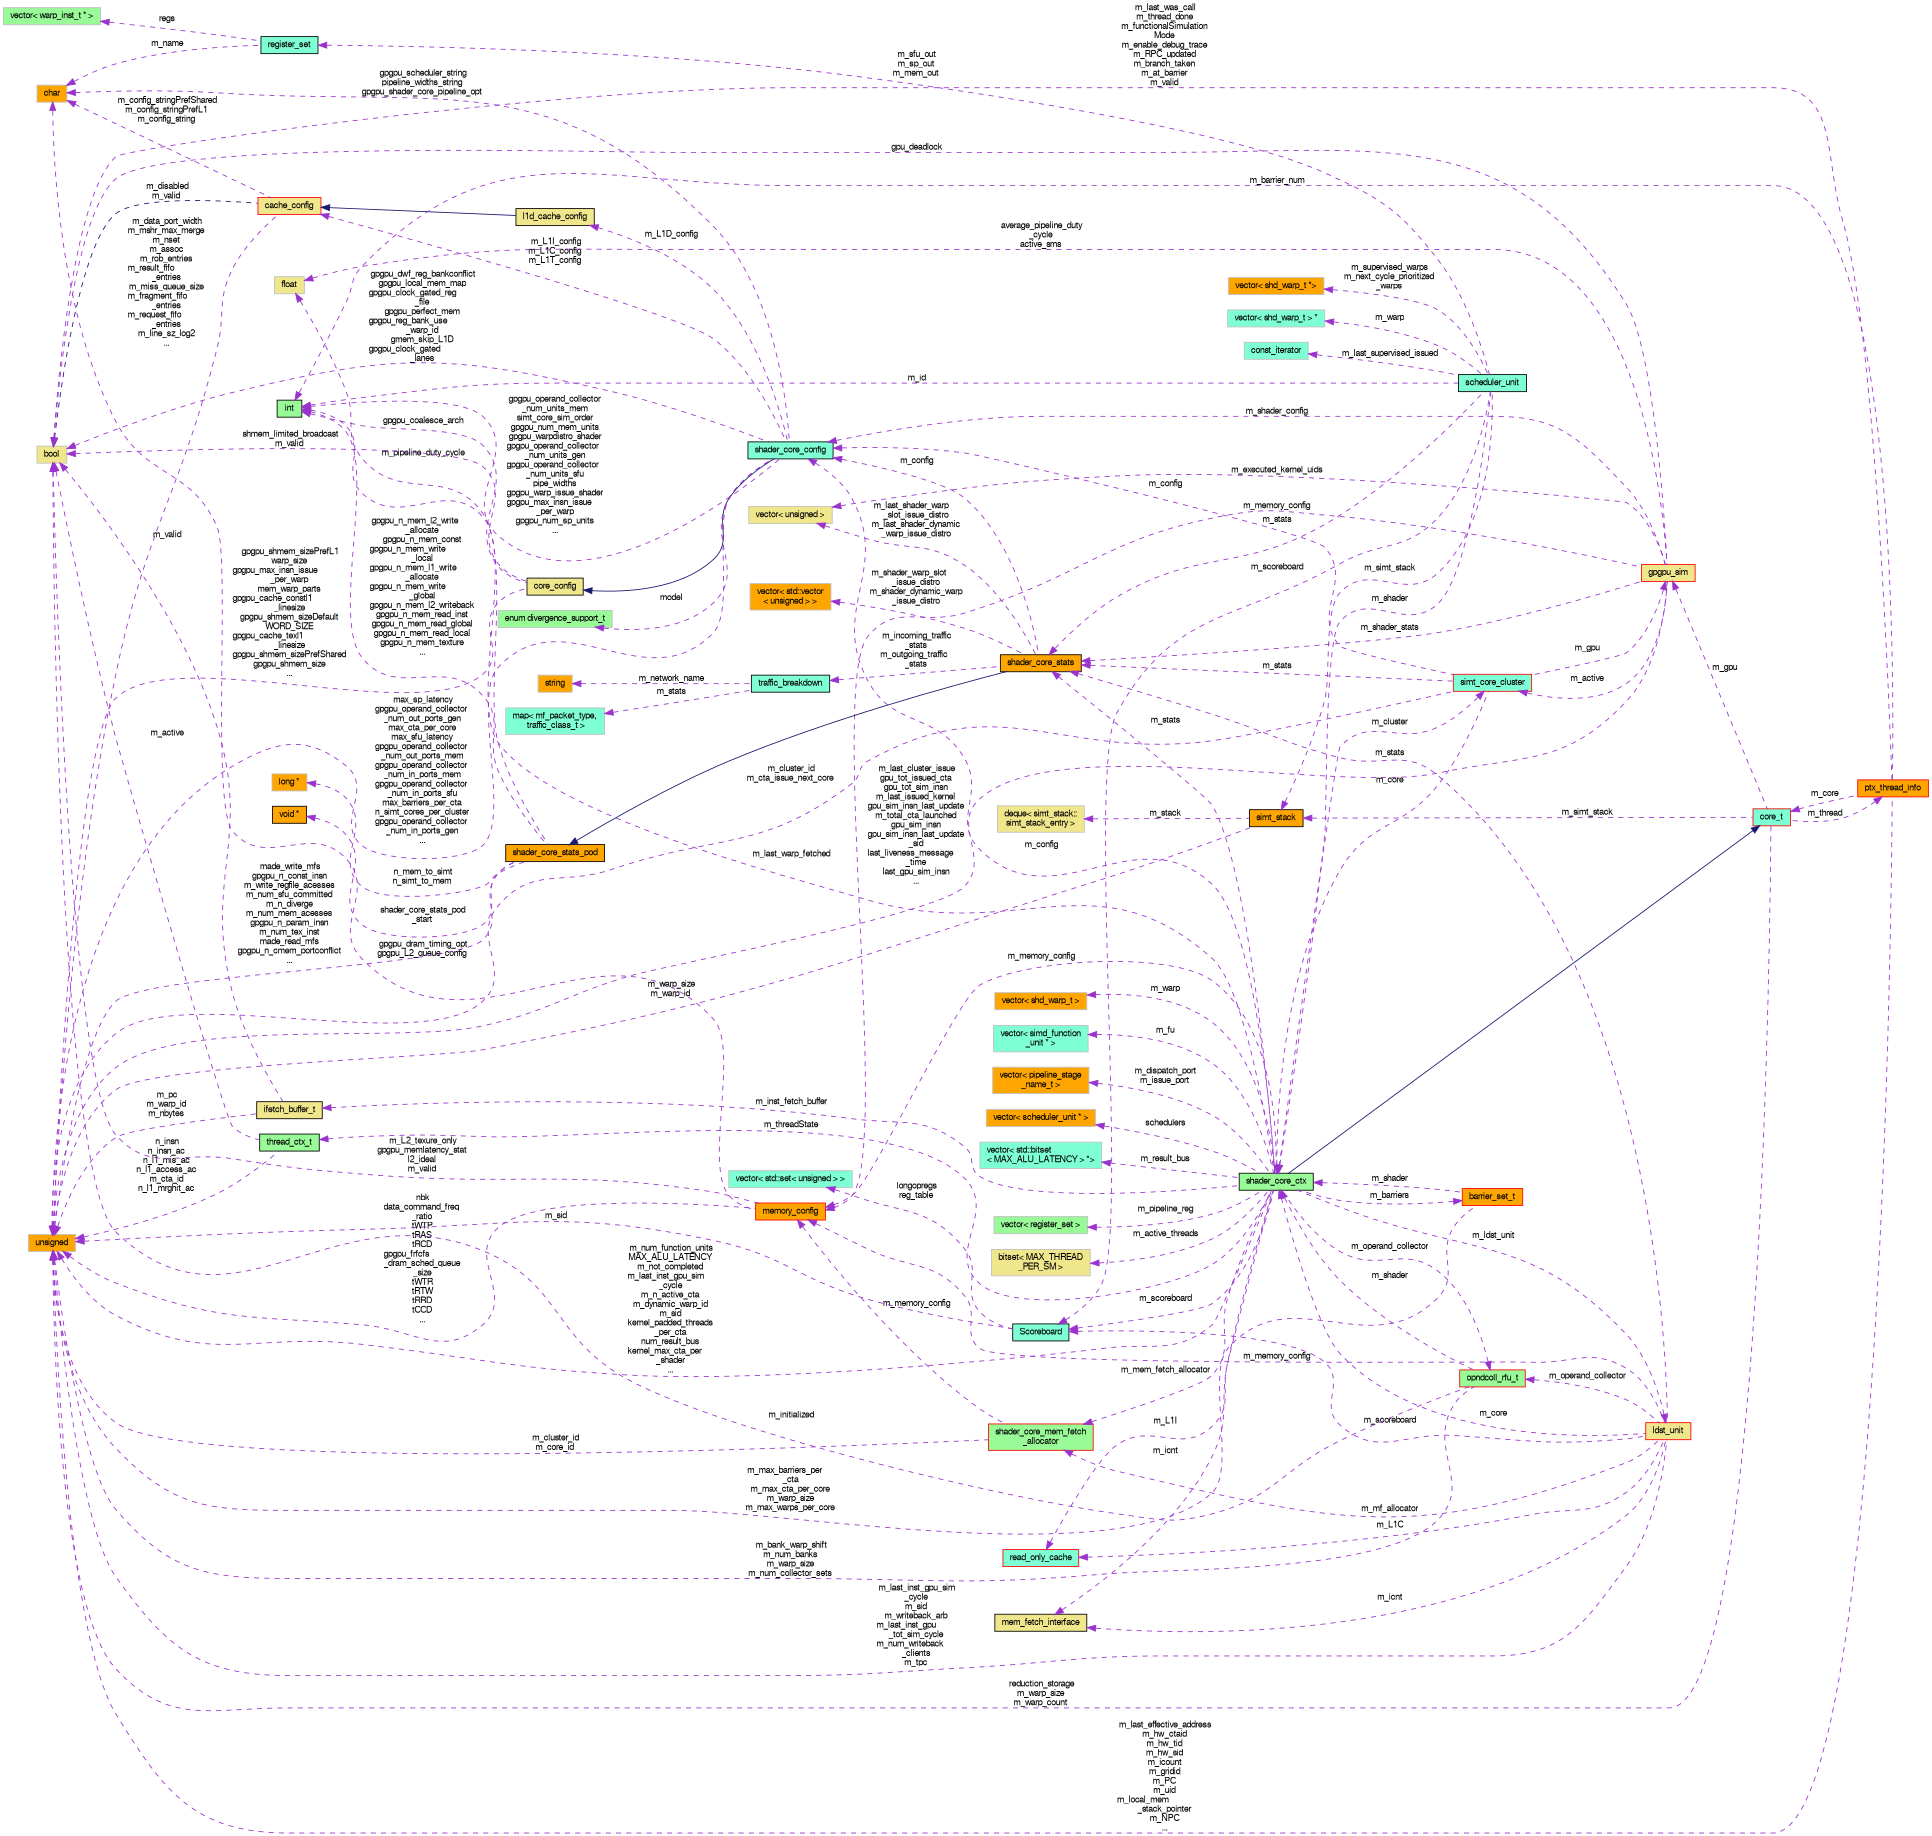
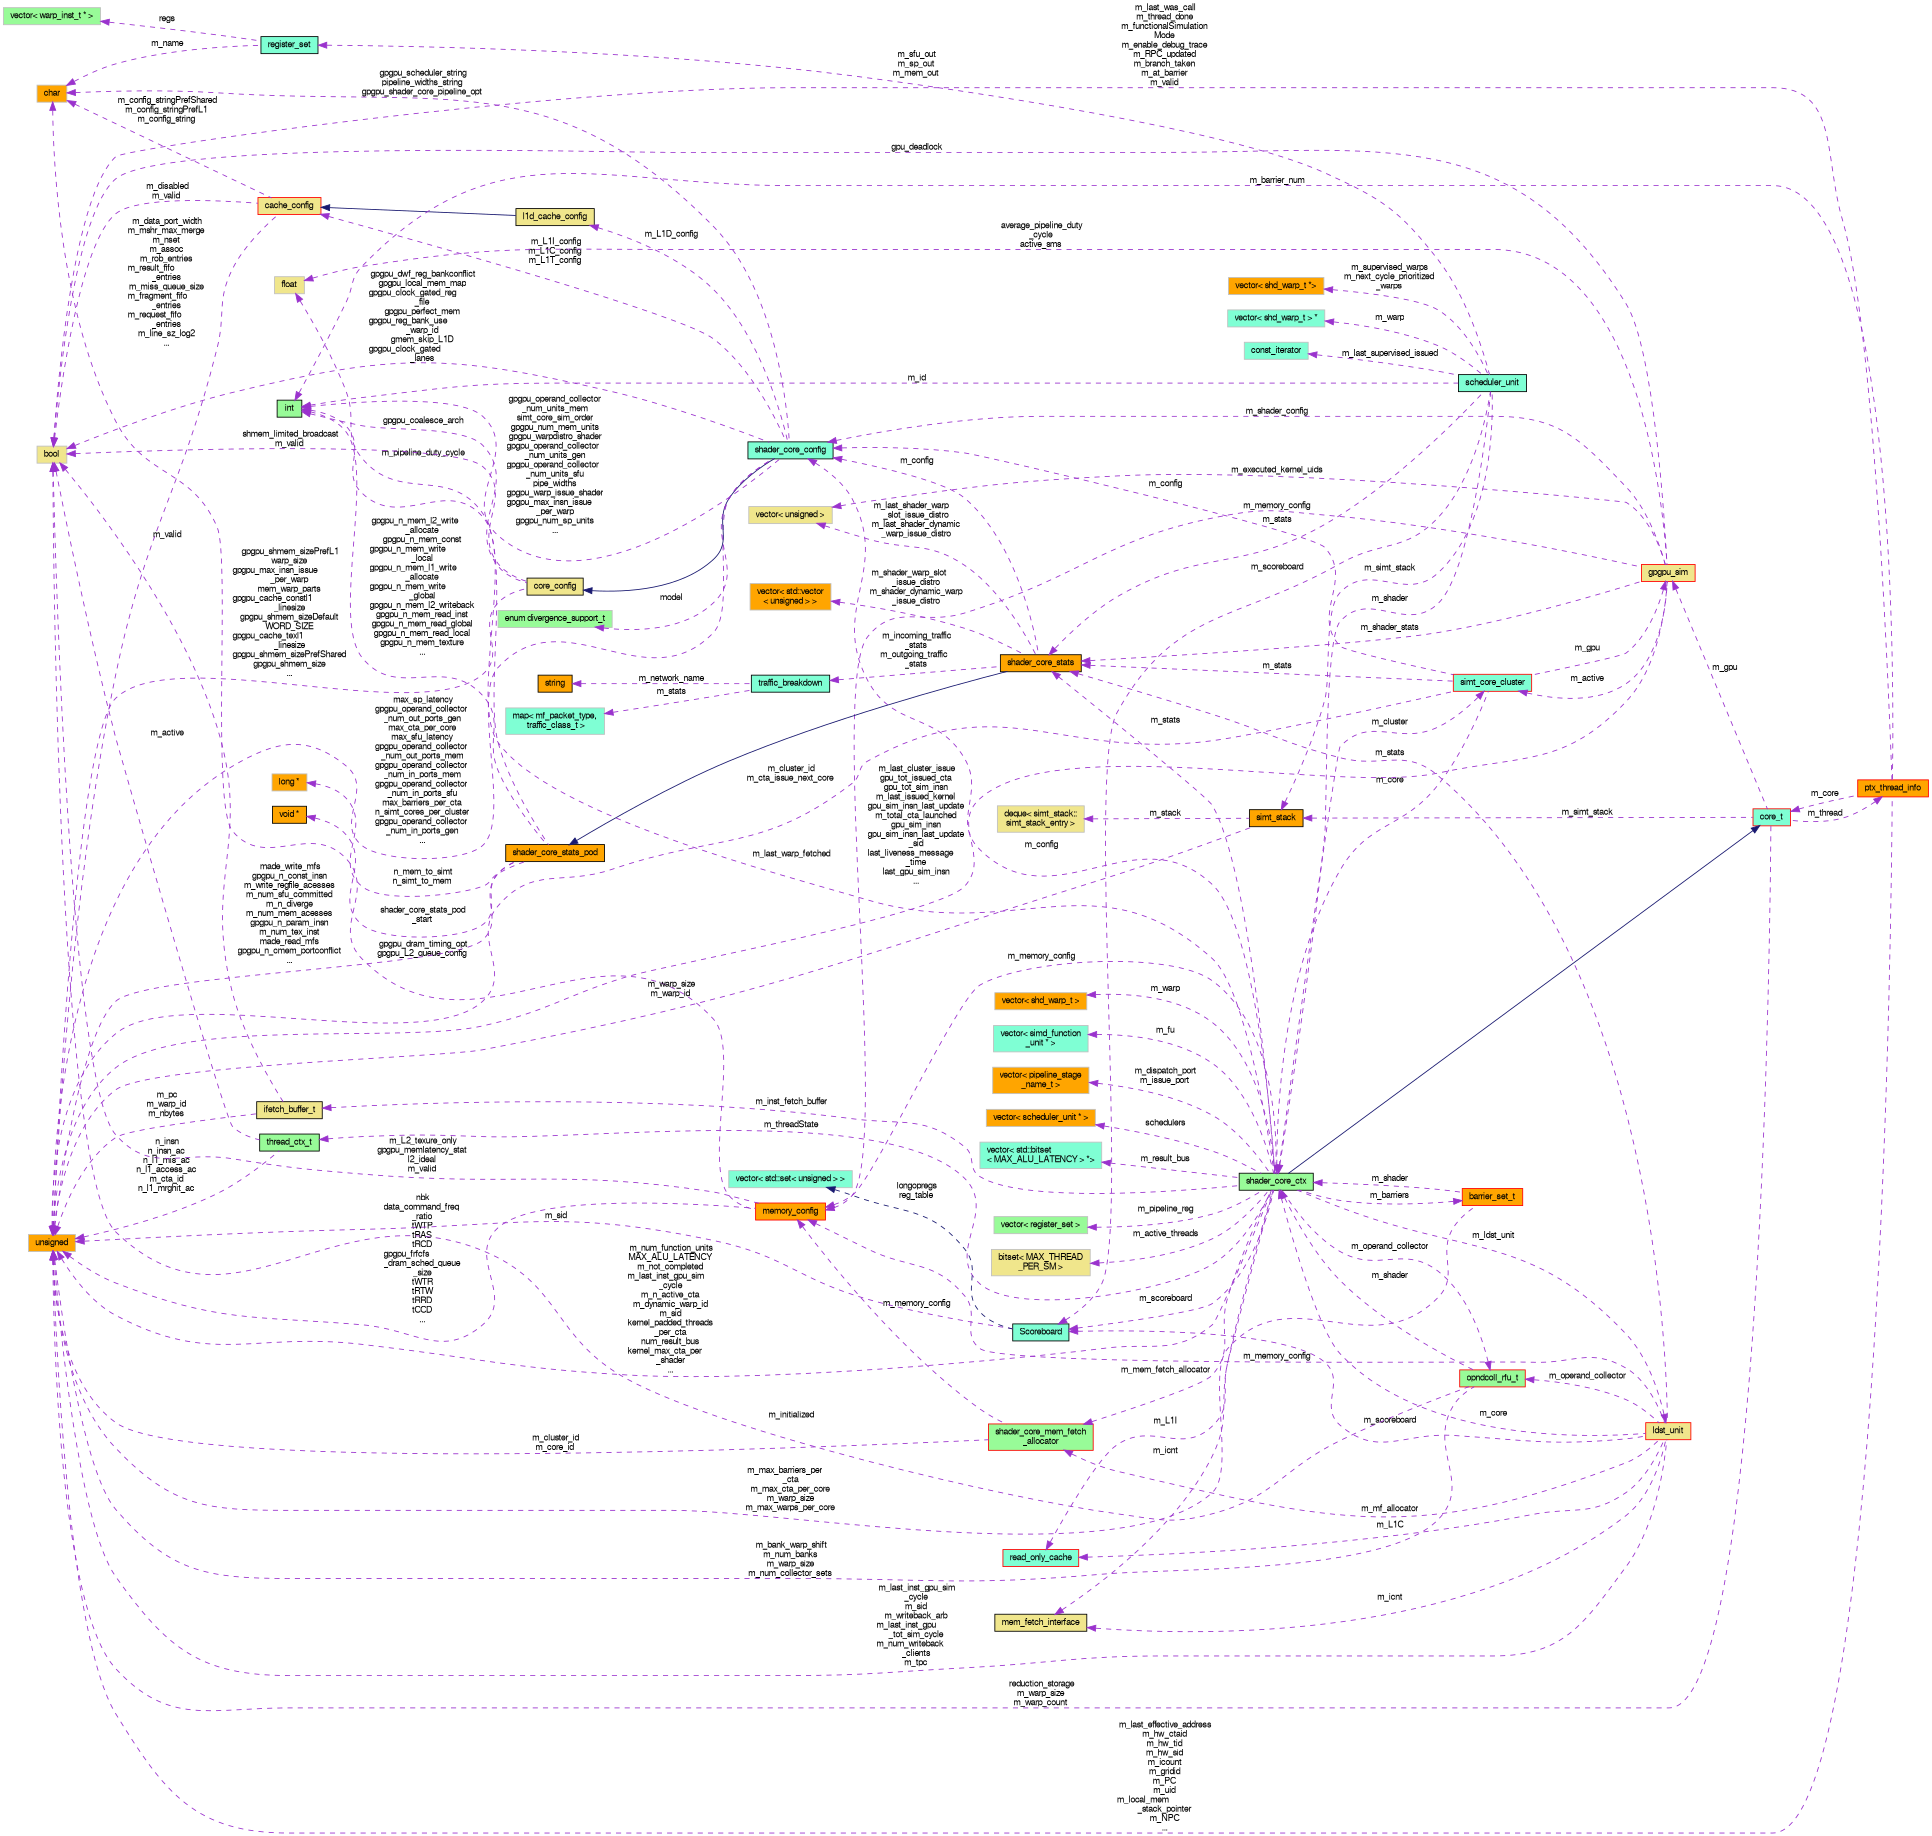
edge "cache_config" -> "bool": color midnightblue -> darkorchid3
node "string": color grey75 -> black
edge "Scoreboard" -> "vector< std::set< unsigned > >": color darkorchid3 -> midnightblue
